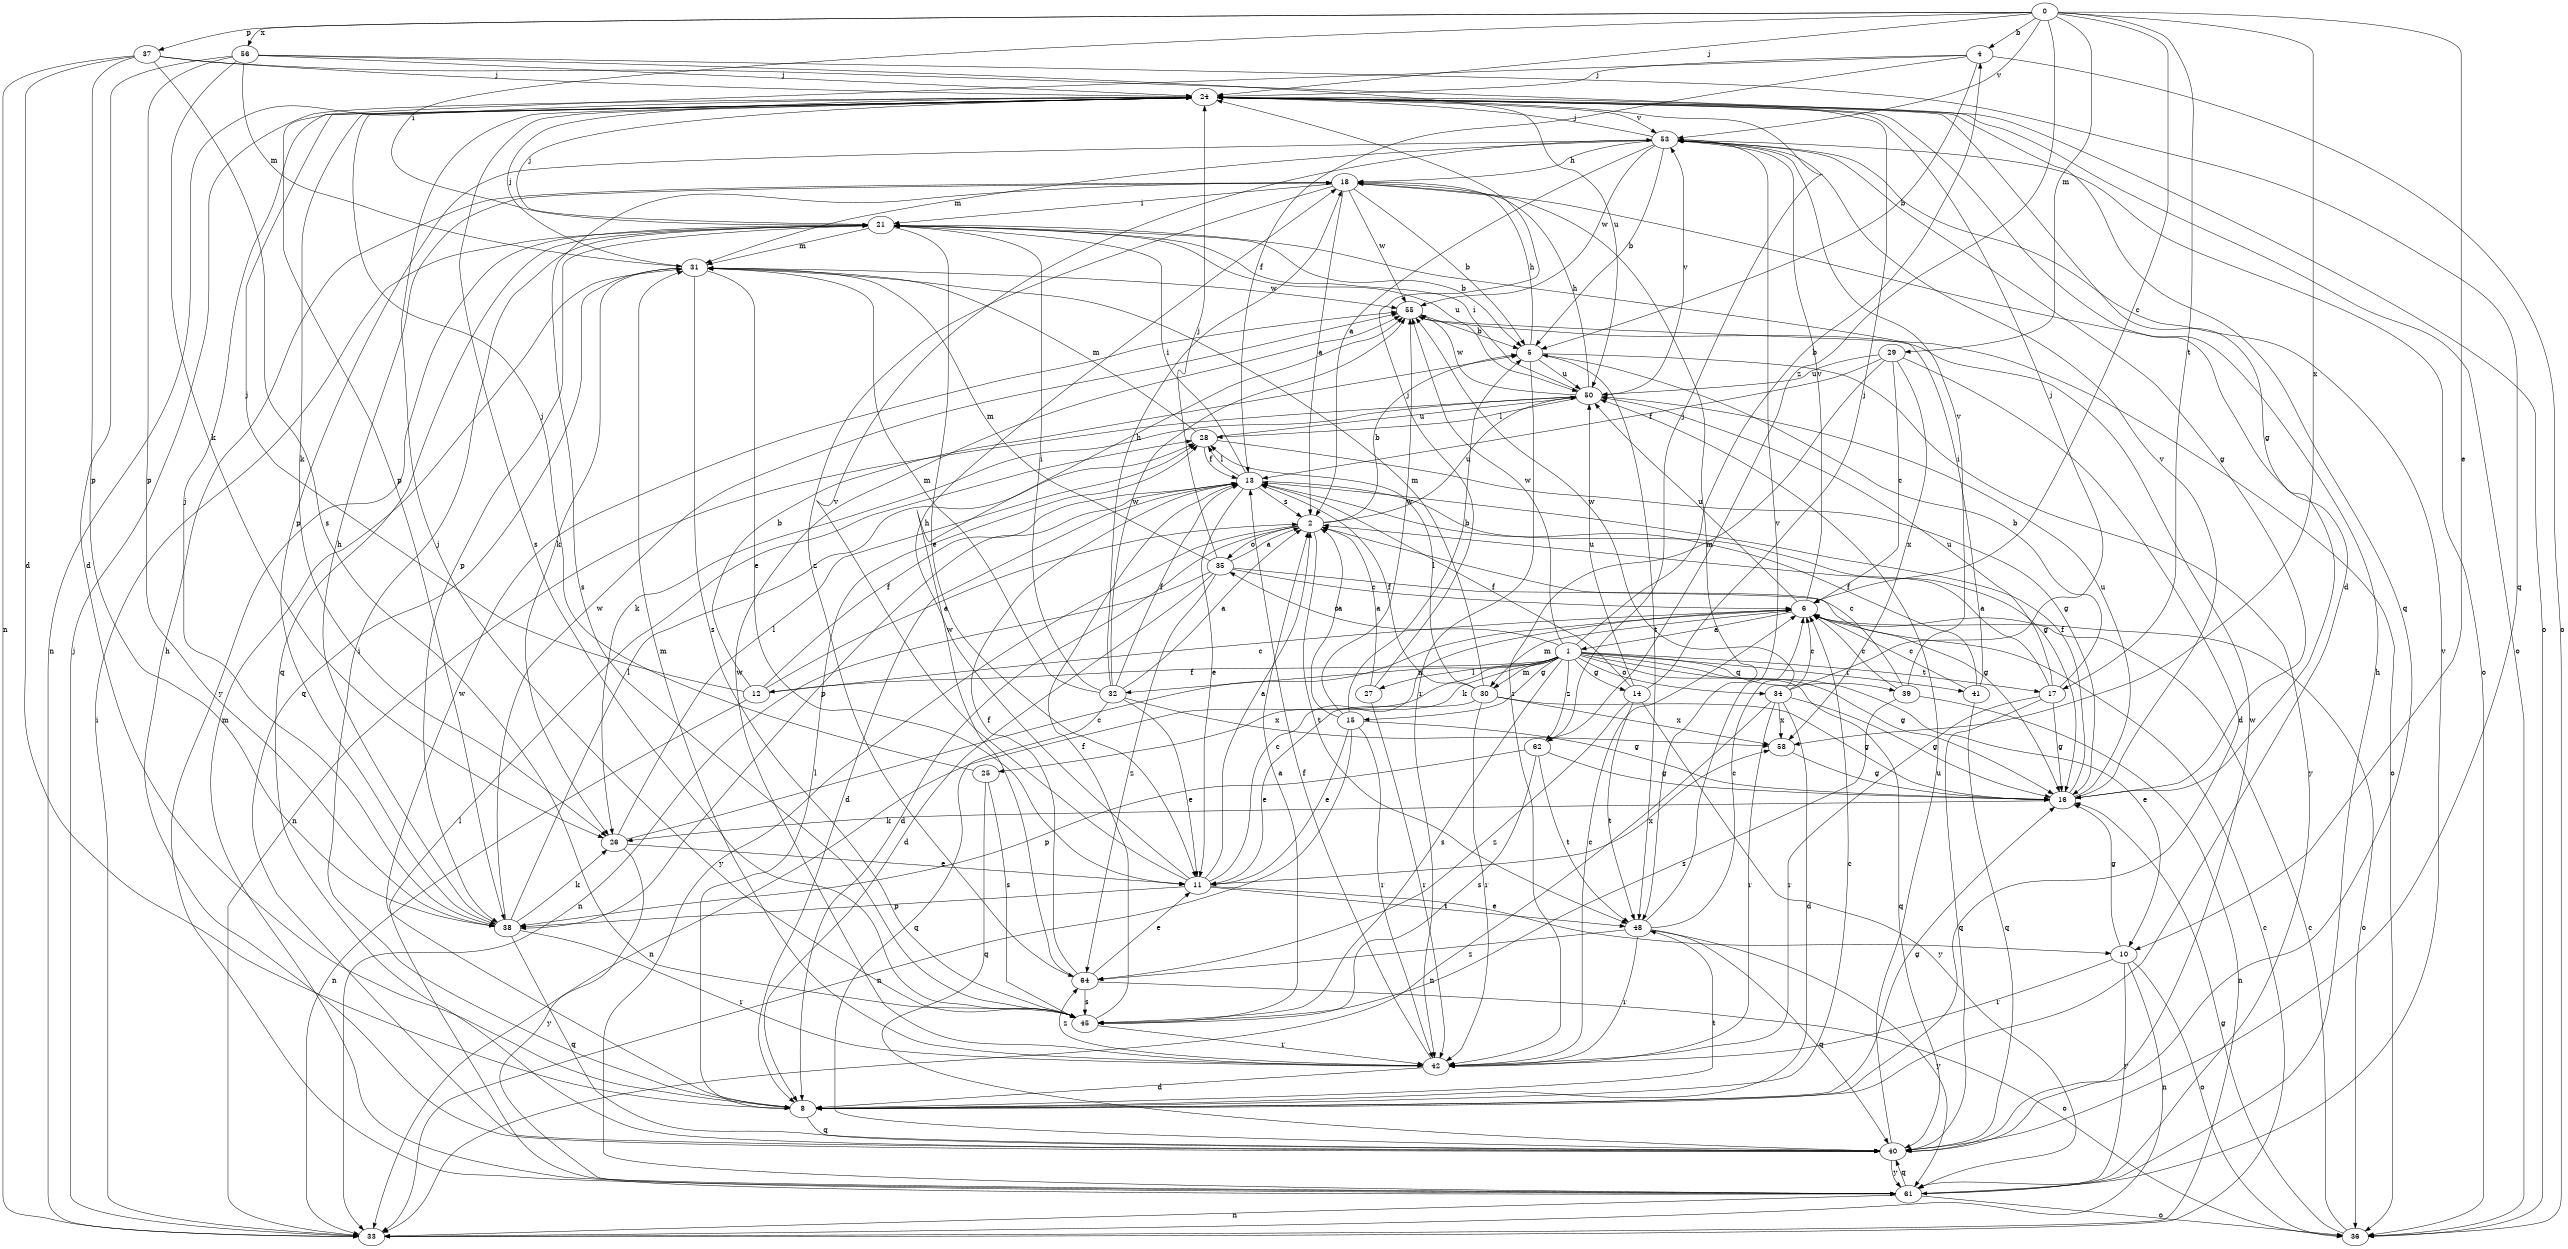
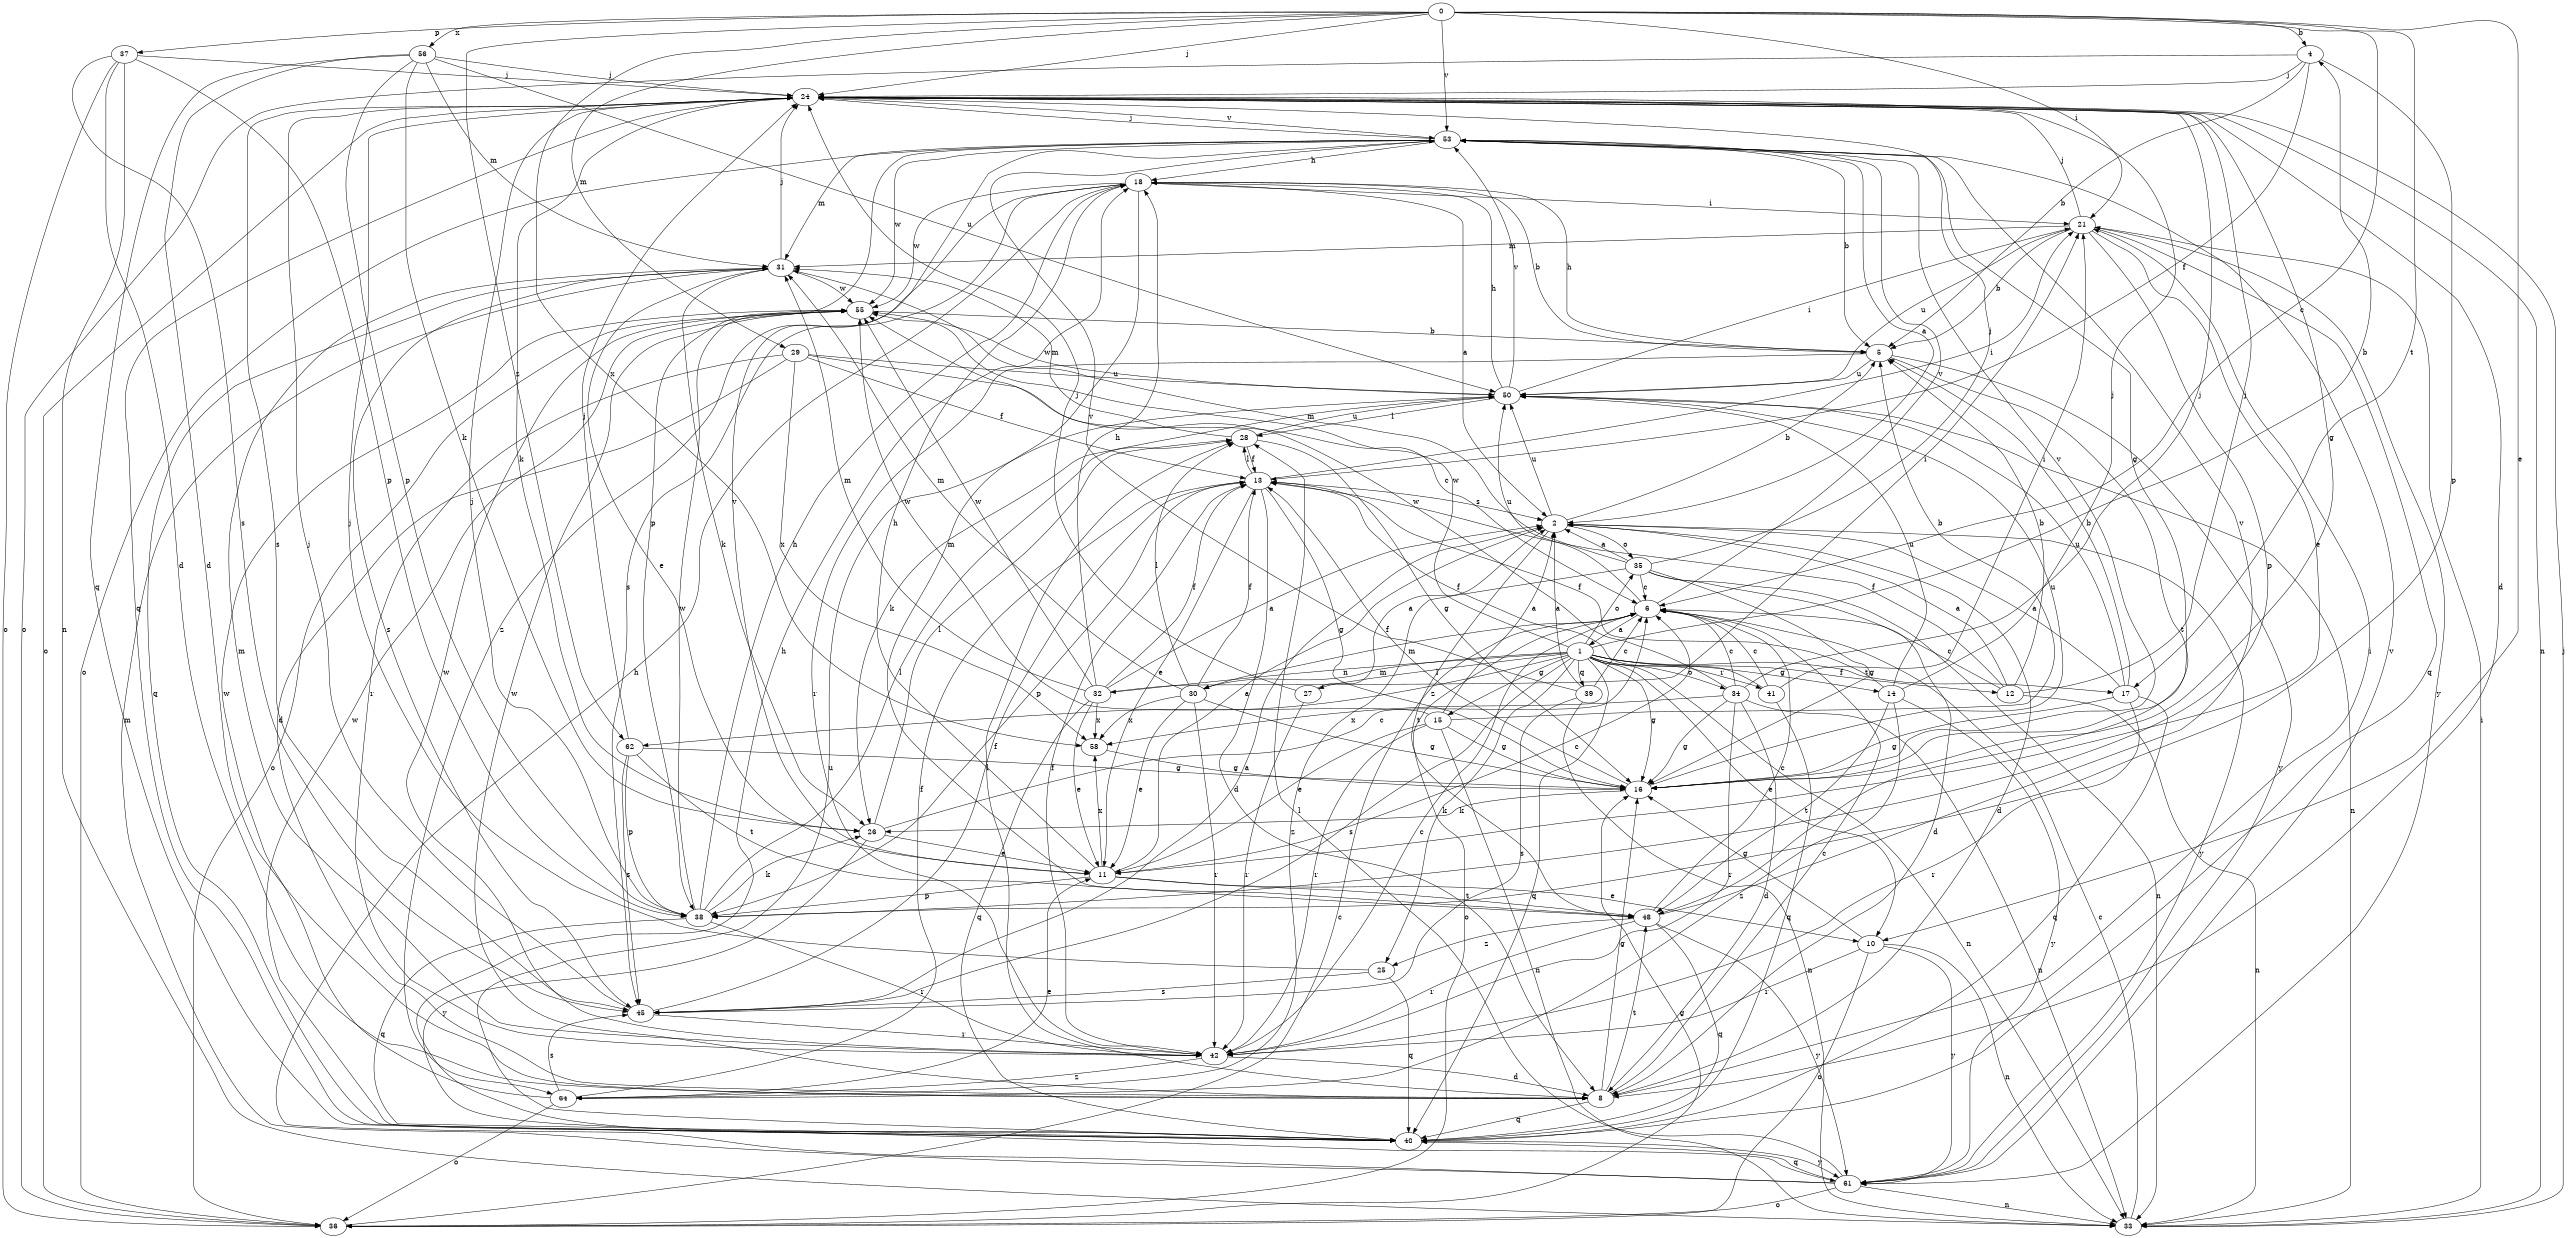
edge "39" -> "2": label "c" -> "a"
edge "48" -> "64": now "48" -> "25"
